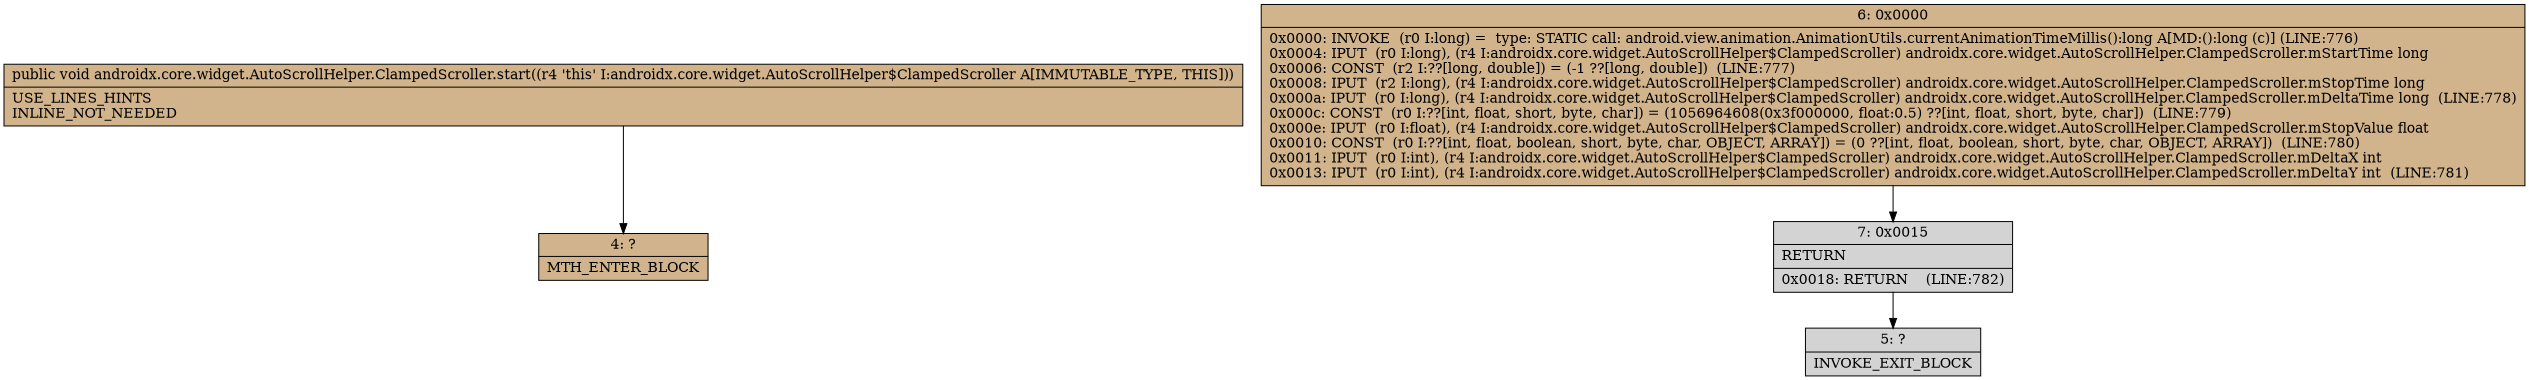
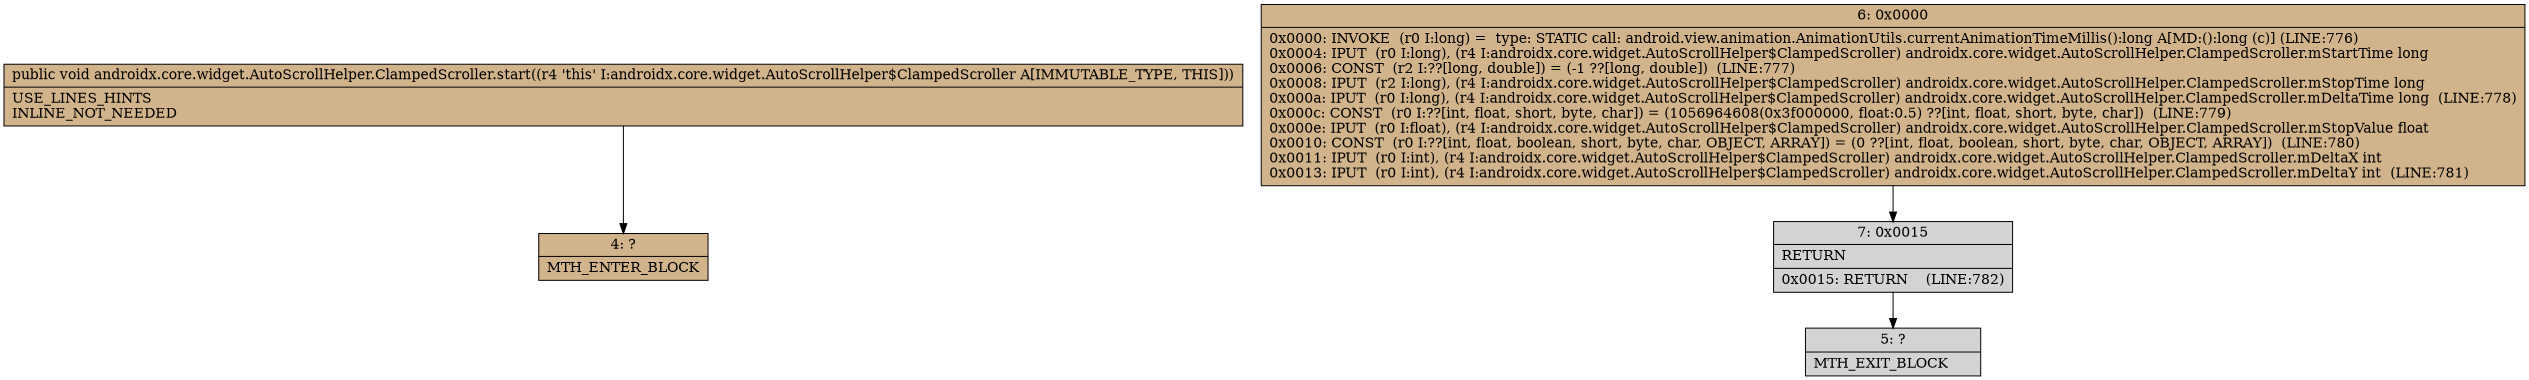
node "7: 0x0015": text "0x0018: RETURN    (LINE:782)" -> "0x0015: RETURN    (LINE:782)"
node "5: ?": text "INVOKE_EXIT_BLOCK" -> "MTH_EXIT_BLOCK"
